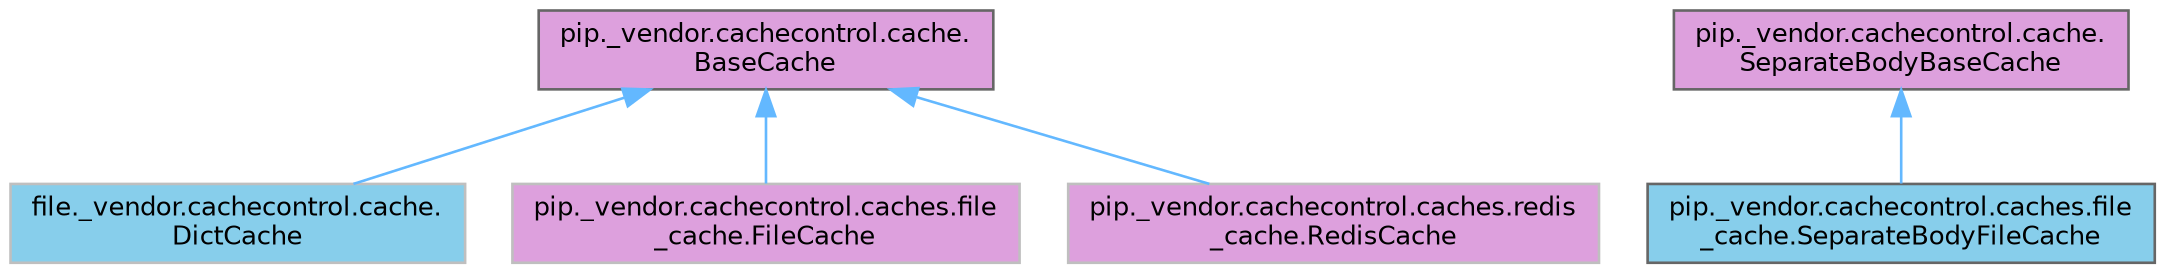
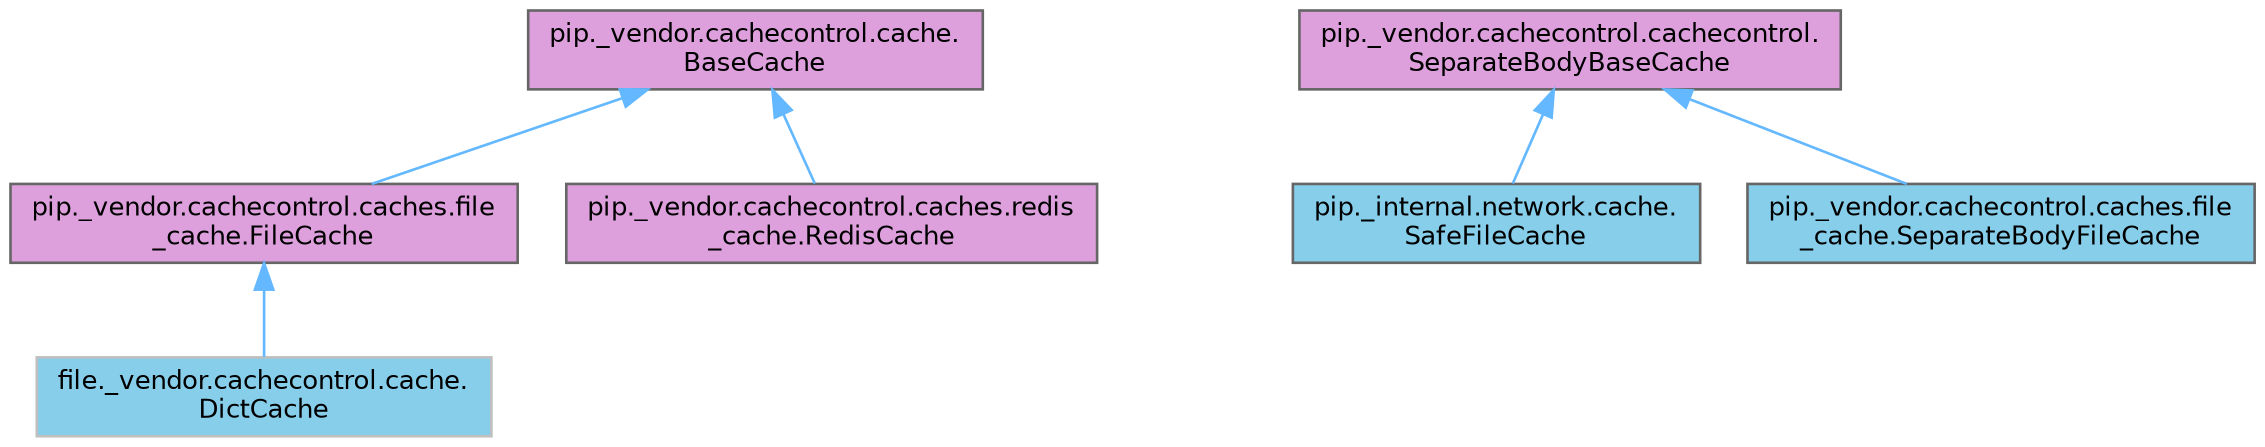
node "pip._vendor.cachecontrol.cache. SeparateBodyBaseCache": label "pip._vendor.cachecontrol.cache. SeparateBodyBaseCache" -> "pip._vendor.cachecontrol.cachecontrol. SeparateBodyBaseCache"
edge "file._vendor.cachecontrol.cache. DictCache" -> "pip._vendor.cachecontrol.cache. BaseCache": now "file._vendor.cachecontrol.cache. DictCache" -> "pip._vendor.cachecontrol.caches.file _cache.FileCache"
node "pip._vendor.cachecontrol.caches.file _cache.FileCache": color grey75 -> gray40
node "pip._vendor.cachecontrol.caches.redis _cache.RedisCache": color grey75 -> gray40
node "pip._internal.network.cache. SafeFileCache": added
